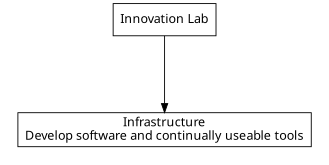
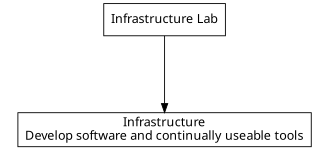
node "Innovation Lab": label "Innovation Lab" -> "Infrastructure Lab"
